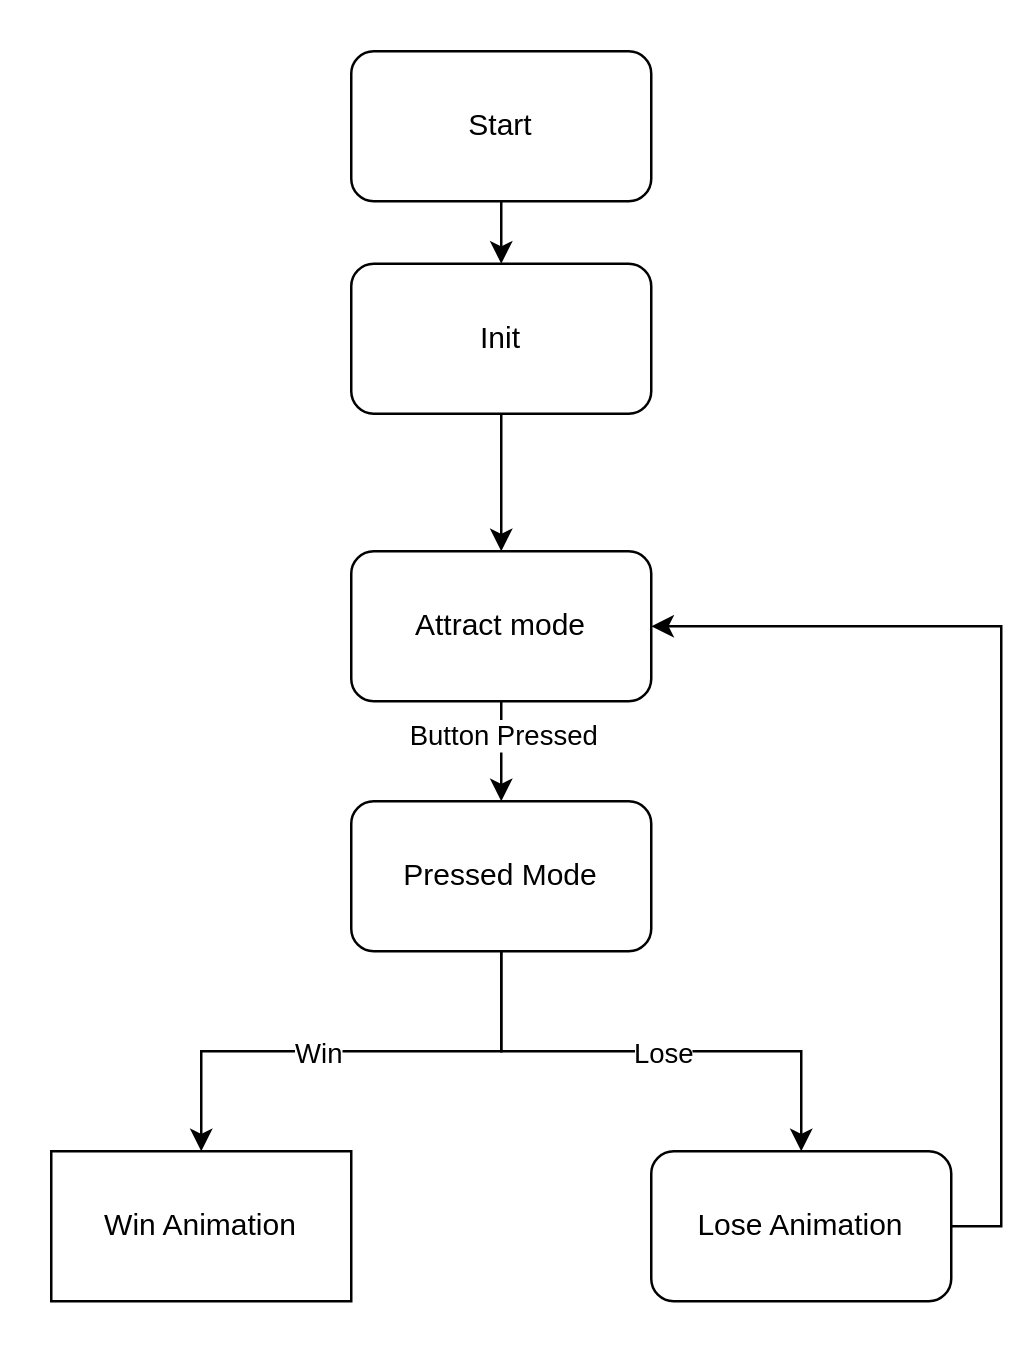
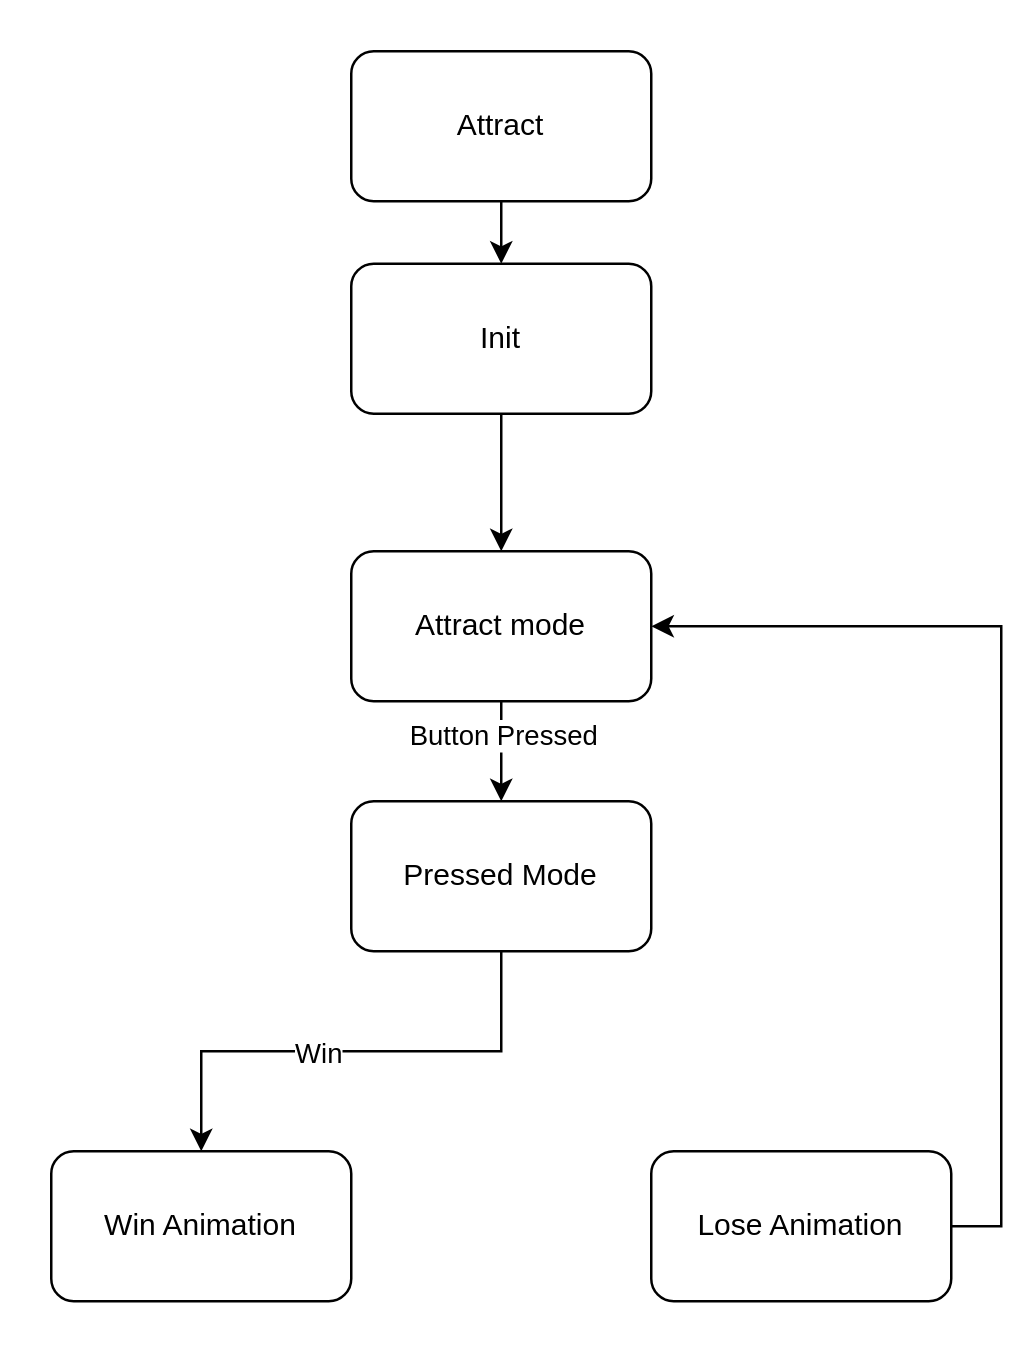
node "Start": label "Start" -> "Attract"
edge "Pressed Mode" -> "Lose Animation": removed, label "Lose"
node "Win Animation": shape rectangle -> rounded rectangle
